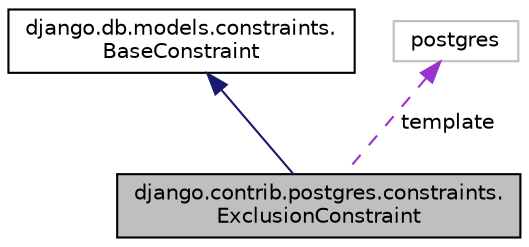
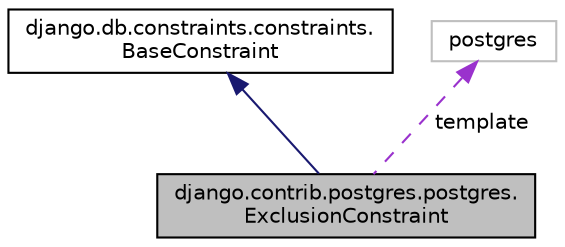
node "django.db.models.constraints. BaseConstraint": label "django.db.models.constraints. BaseConstraint" -> "django.db.constraints.constraints. BaseConstraint"
node "django.contrib.postgres.constraints. ExclusionConstraint": label "django.contrib.postgres.constraints. ExclusionConstraint" -> "django.contrib.postgres.postgres. ExclusionConstraint"
